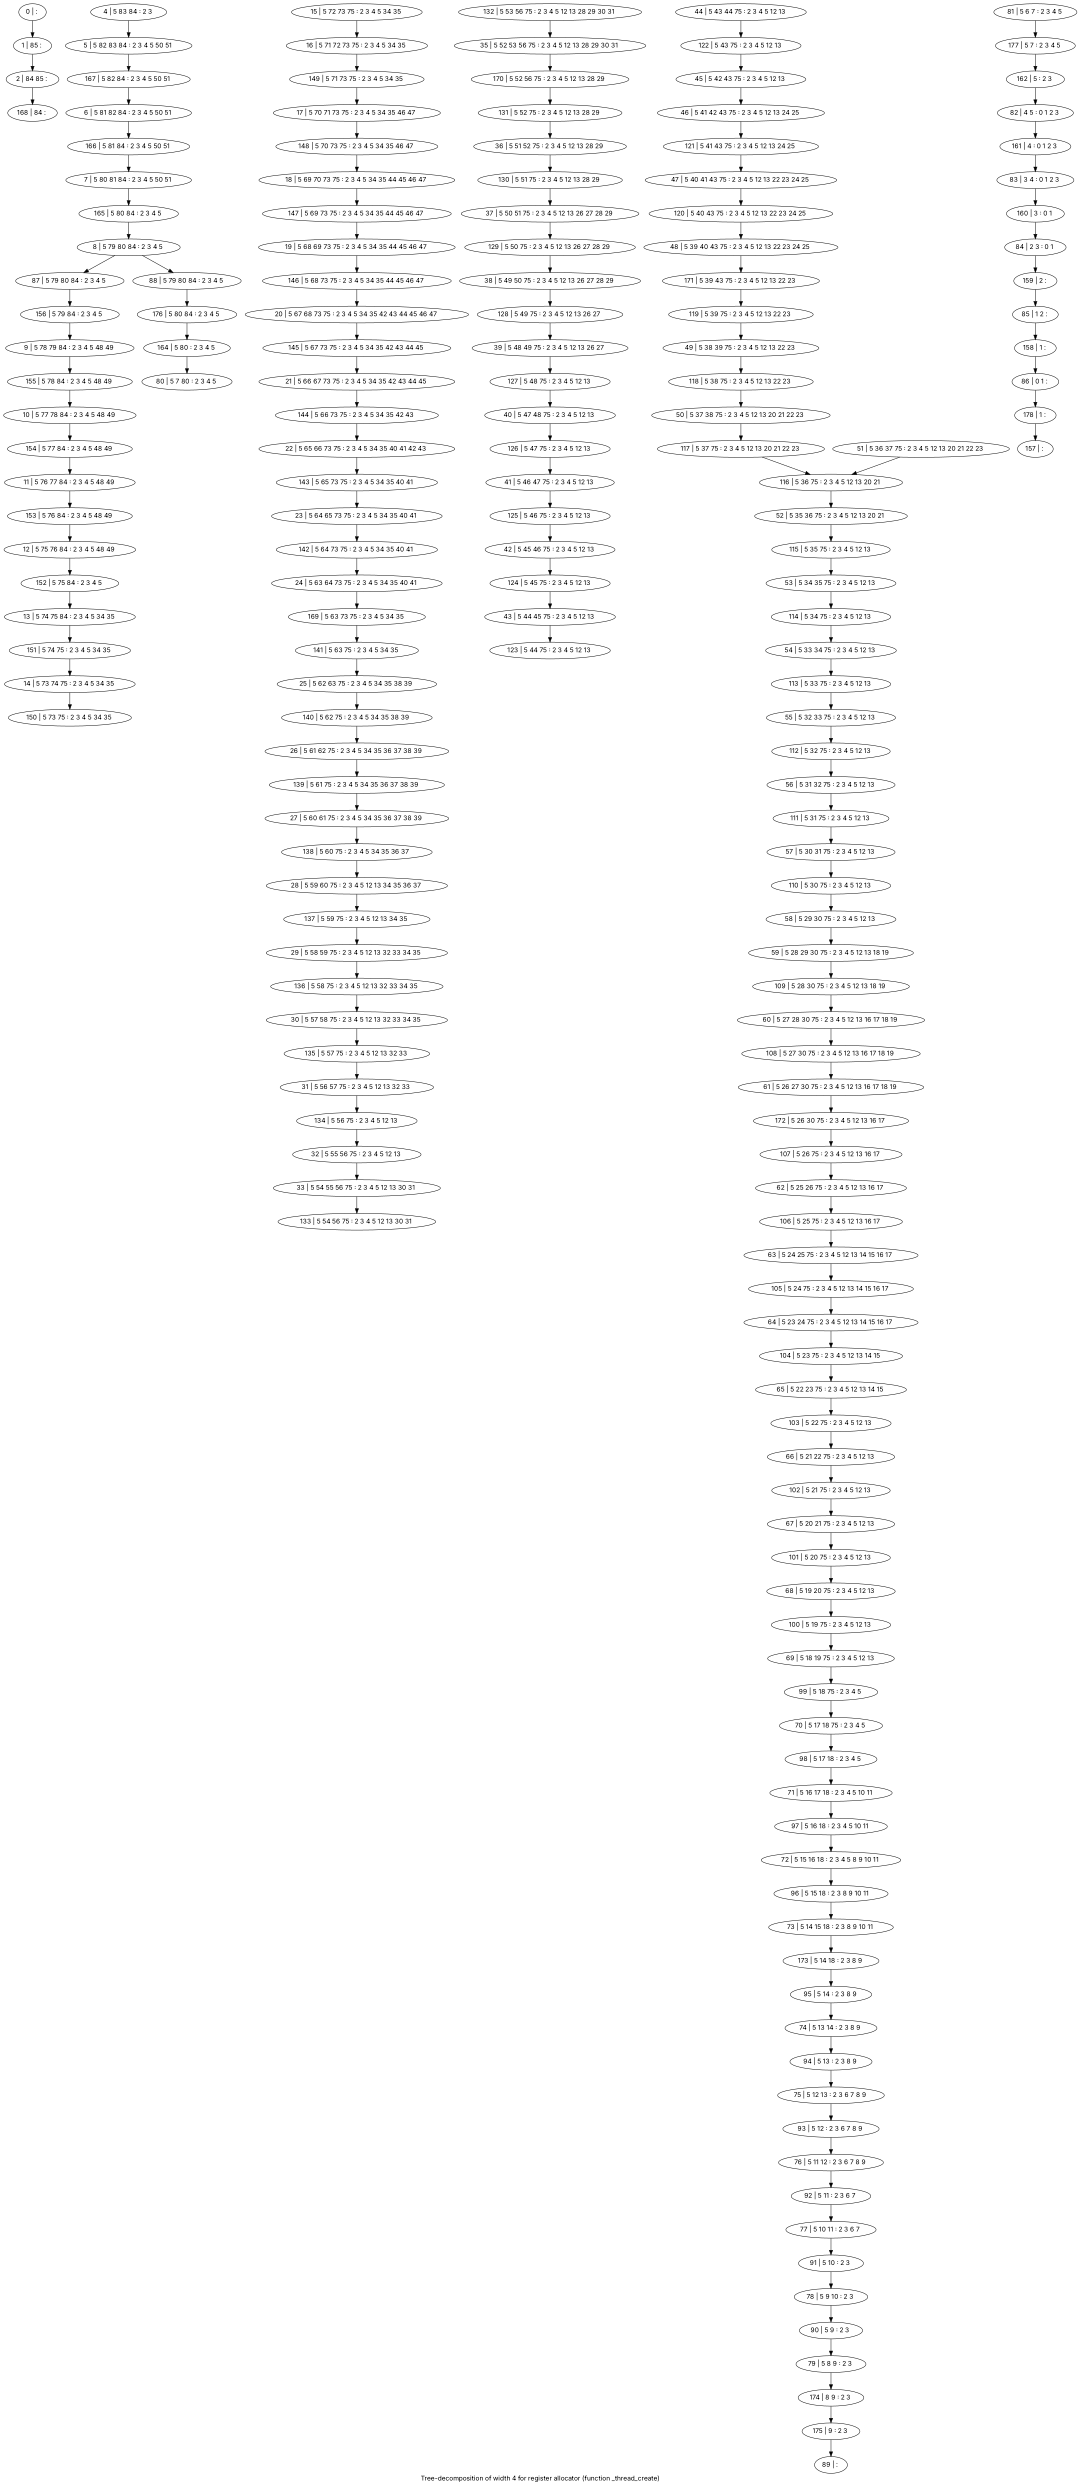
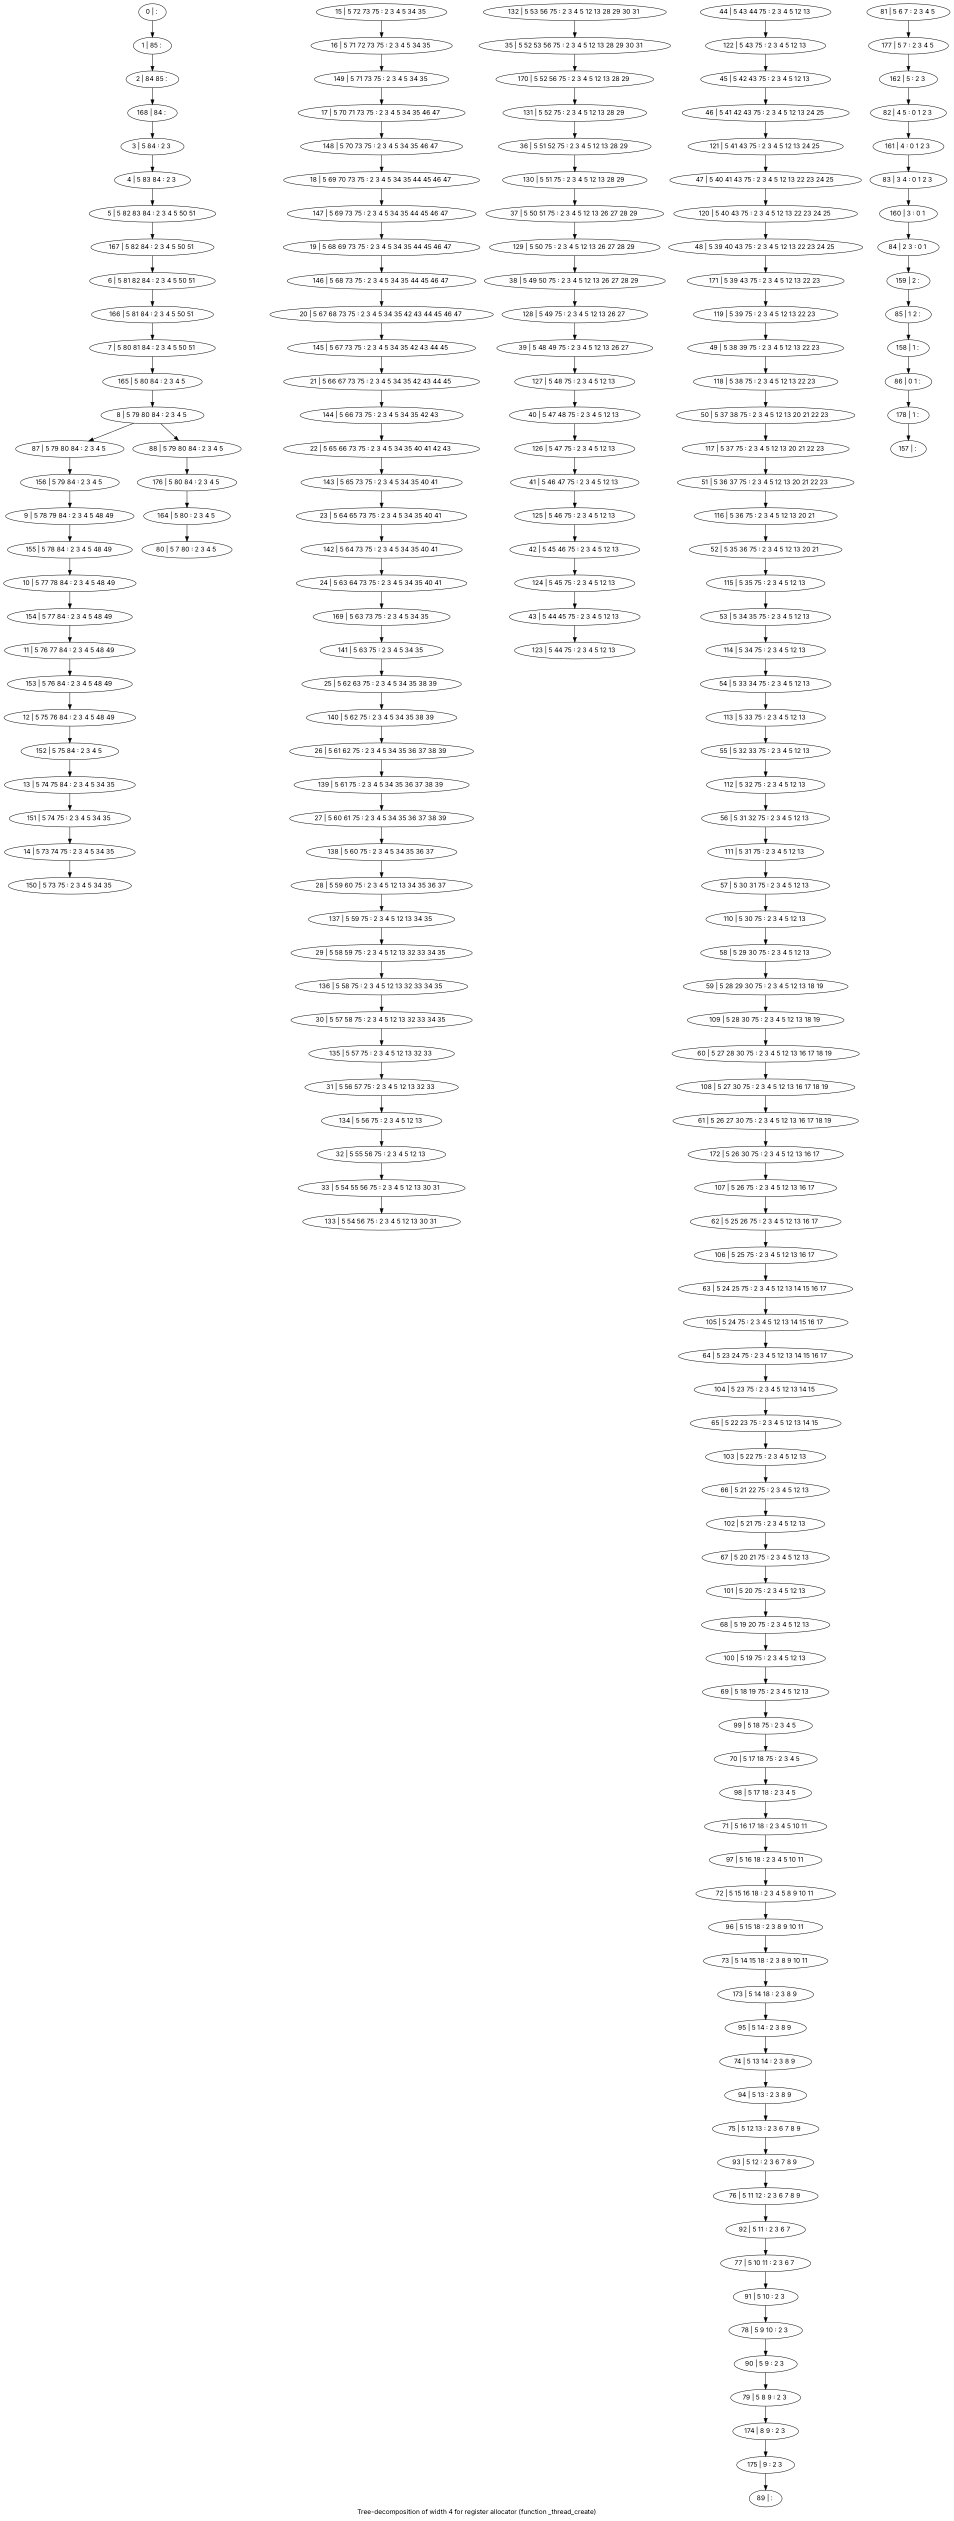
node "3 | 5 84 : 2 3": added
edge "117 | 5 37 75 : 2 3 4 5 12 13 20 21 22 23" -> "116 | 5 36 75 : 2 3 4 5 12 13 20 21": now "117 | 5 37 75 : 2 3 4 5 12 13 20 21 22 23" -> "51 | 5 36 37 75 : 2 3 4 5 12 13 20 21 22 23"
